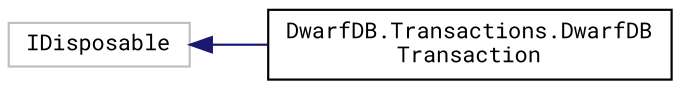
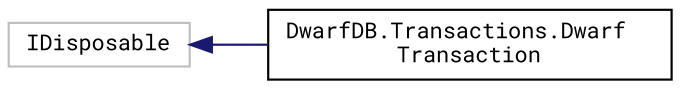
node "DwarfDB.Transactions.DwarfDB Transaction": label "DwarfDB.Transactions.DwarfDB Transaction" -> "DwarfDB.Transactions.Dwarf Transaction"
